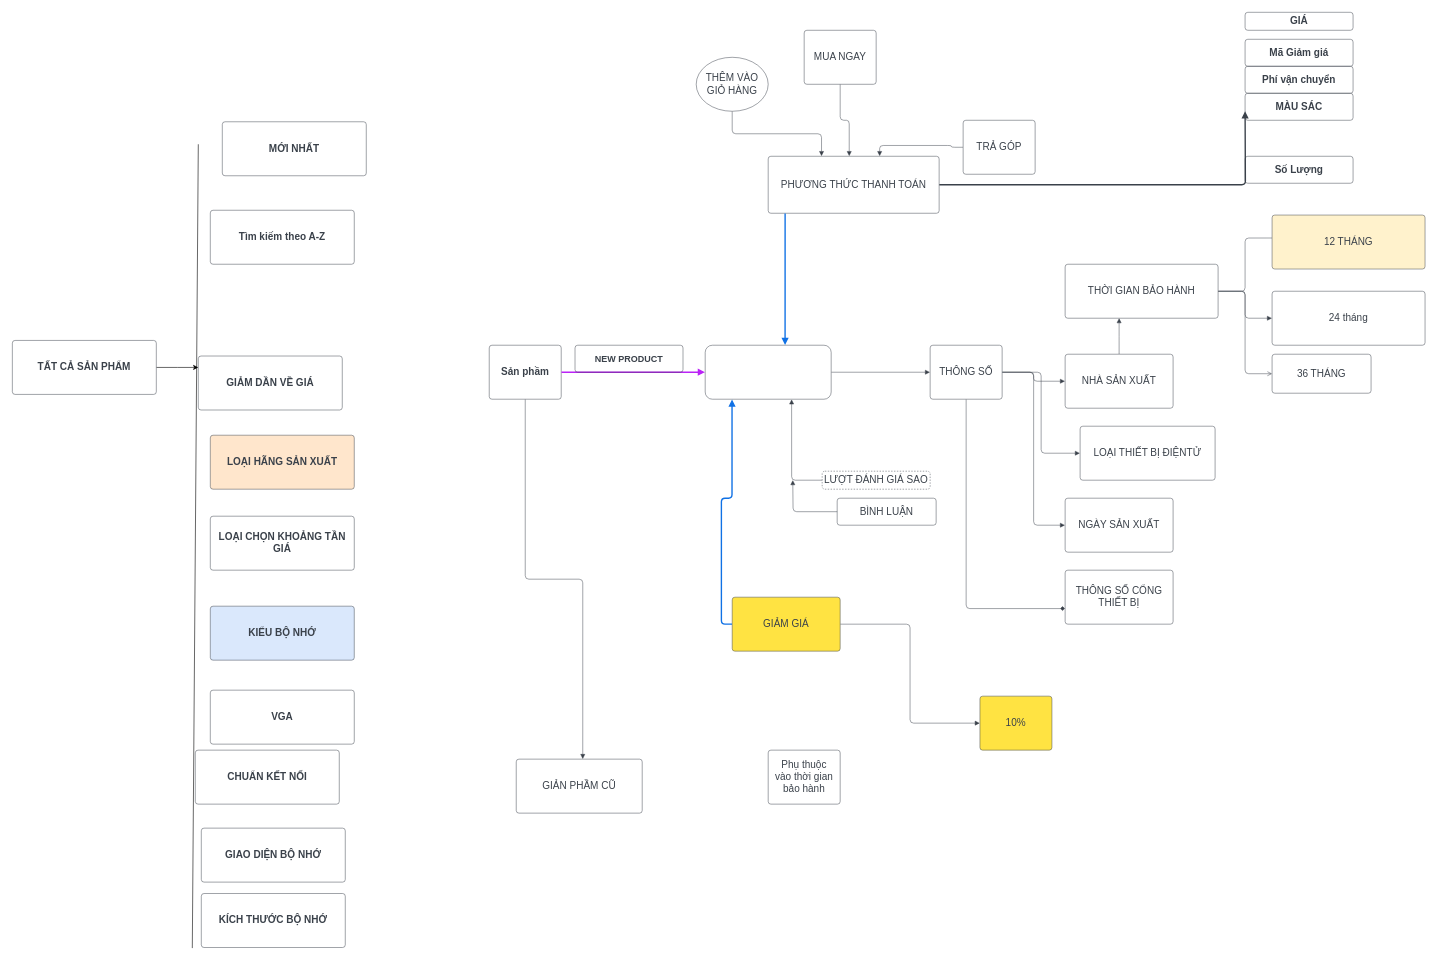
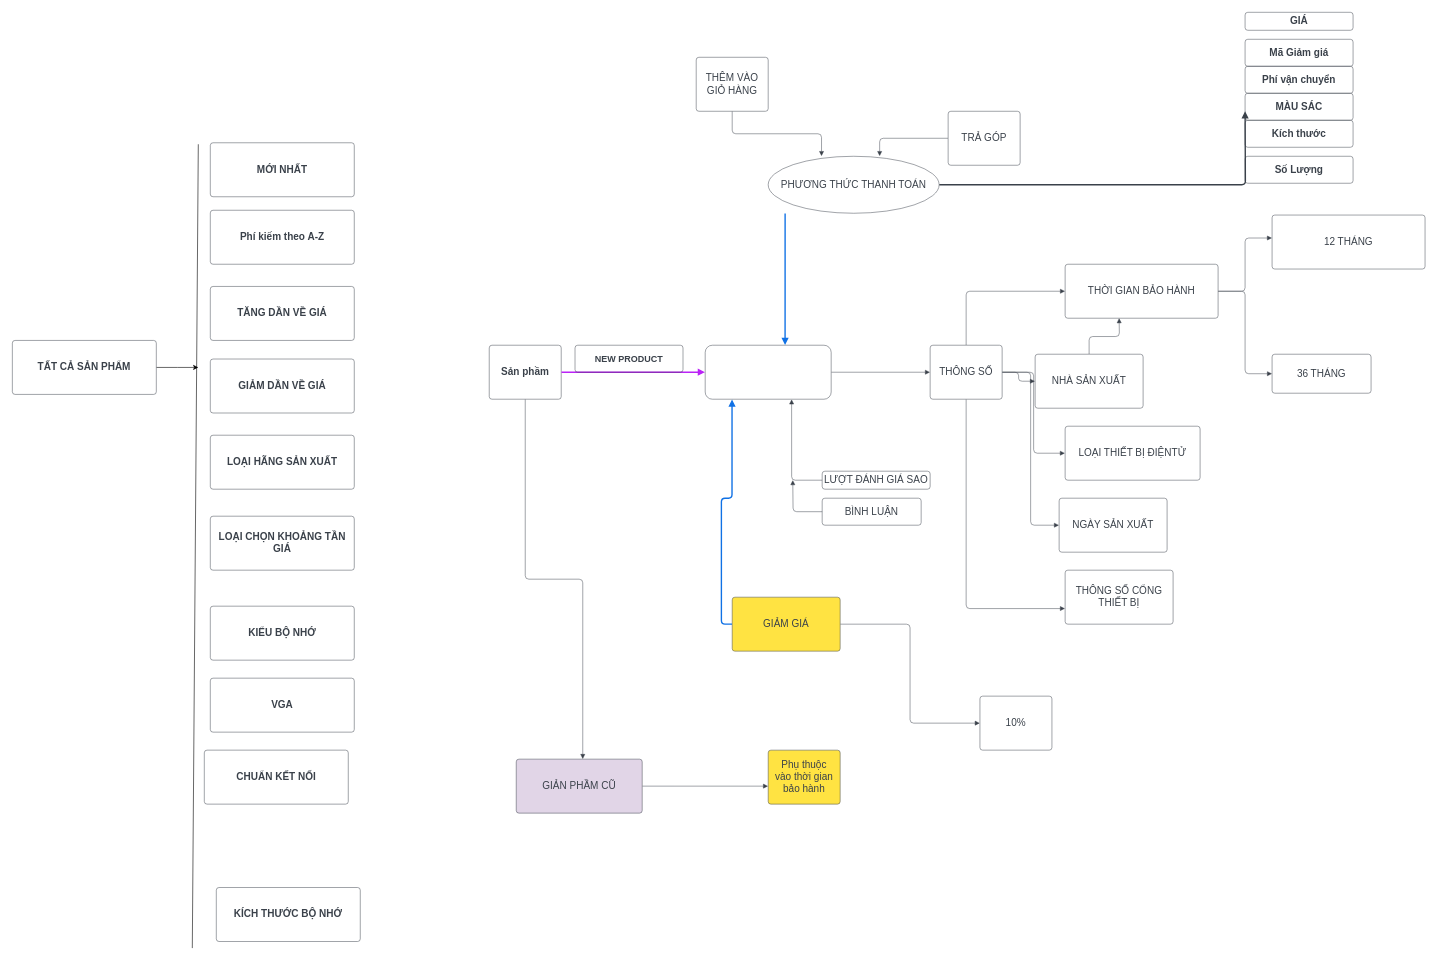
node "MUA NGAY": removed
node "THÊM VÀO GIỎ HÀNG": shape ellipse -> rounded rectangle
node "Kích thước": added
node "TRẢ GÓP": moved (999, 147) -> (984, 138)
node "MỚI NHẤT": moved (294, 149) -> (282, 170)
edge "MUA NGAY" -> "PHƯƠNG THỨC THANH TOÁN": removed
node "PHƯƠNG THỨC THANH TOÁN": shape rounded rectangle -> ellipse
node "Tìm kiếm theo A-Z": label "Tìm kiếm theo A-Z" -> "Phí kiếm theo A-Z"
edge "12 THÁNG" -- "THỜI GIAN BẢO HÀNH": arrowhead none -> block
node "12 THÁNG": fillcolor #fff2cc -> #ffffff
edge "THÔNG SỐ" -> "THỜI GIAN BẢO HÀNH": added
node "TĂNG DẦN VỀ GIÁ": added
edge "THỜI GIAN BẢO HÀNH" -> "24 tháng": removed
node "24 tháng": removed
edge "THỜI GIAN BẢO HÀNH" -> "36 THÁNG": arrowhead open -> block
node "NHÀ SẢN XUẤT": moved (1119, 381) -> (1089, 381)
node "GIẢM DẦN VỀ GIÁ": moved (270, 383) -> (282, 386)
node "LOẠI THIẾT BỊ ĐIỆNTỬ": moved (1148, 453) -> (1133, 453)
node "LOẠI HÃNG SẢN XUẤT": fillcolor #ffe6cc -> #ffffff
node "LƯỢT ĐÁNH GIÁ SAO": style dashed -> solid
node "BÌNH LUẬN": moved (887, 512) -> (872, 512)
node "NGÀY SẢN XUẤT": moved (1119, 525) -> (1113, 525)
edge "THÔNG SỐ" -> "THÔNG SỐ CỔNG THIẾT BỊ": arrowhead diamond -> block
node "KIỂU BỘ NHỚ": fillcolor #dae8fc -> #ffffff
node "VGA": moved (282, 717) -> (282, 705)
node "10%": fillcolor #ffe342 -> #ffffff
node "CHUẨN KẾT NỐI": moved (267, 777) -> (276, 777)
node "Phụ thuộc vào thời gian bảo hành": fillcolor #ffffff -> #ffe342
node "GIẢN PHẦM CŨ": fillcolor #ffffff -> #e1d5e7
edge "GIẢN PHẦM CŨ" -> "Phụ thuộc vào thời gian bảo hành": added
node "GIAO DIỆN BỘ NHỚ": removed
node "KÍCH THƯỚC BỘ NHỚ": moved (273, 921) -> (288, 915)
